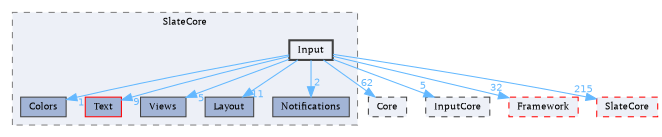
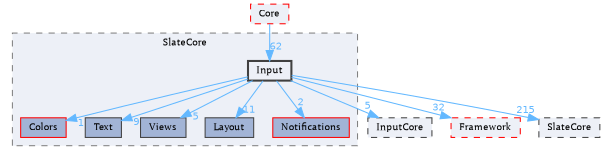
edge "Input" -> "Core": reversed
node "Colors": color grey25 -> red
node "Text": color red -> grey25
node "Notifications": color grey25 -> red
node "Core": color grey25 -> red
node "SlateCore": color red -> grey25
